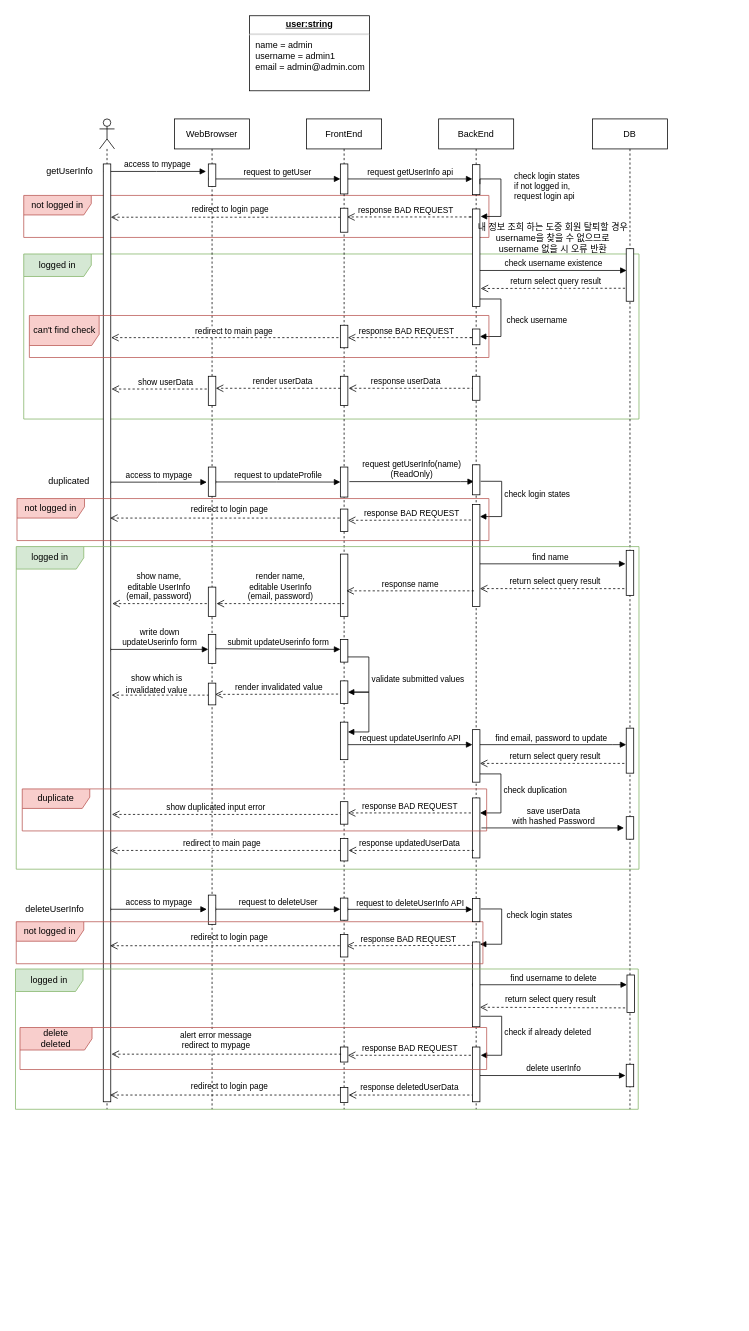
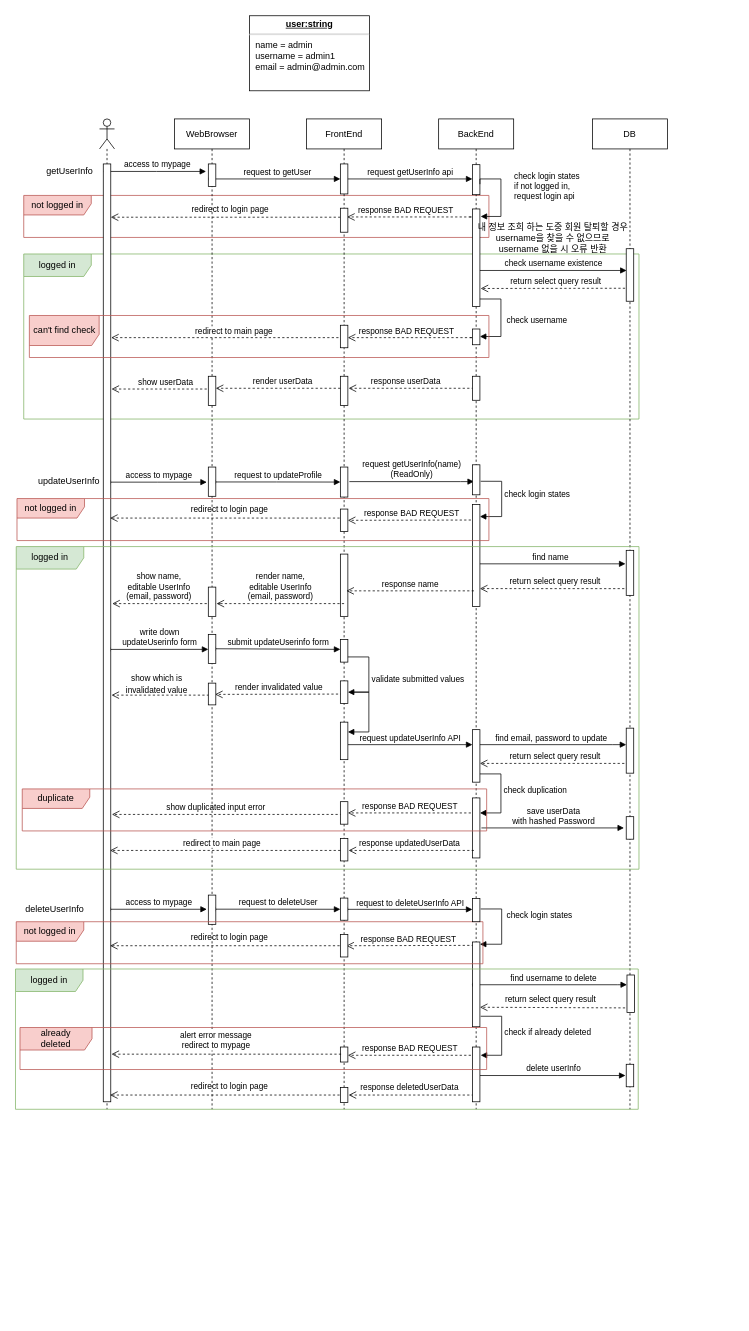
node "duplicated": label "duplicated" -> "updateUserInfo"
node "delete deleted": label "delete deleted" -> "already deleted"
